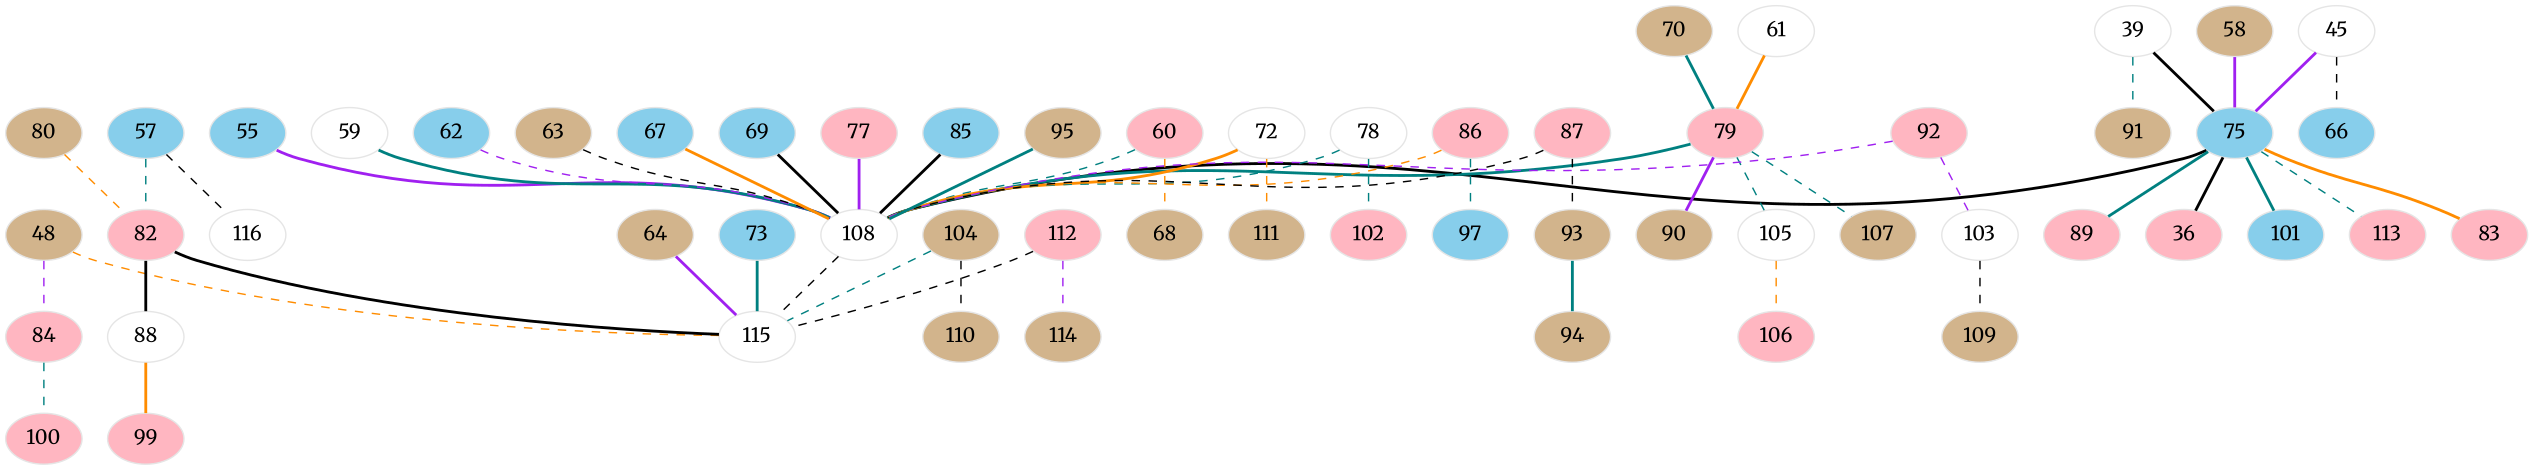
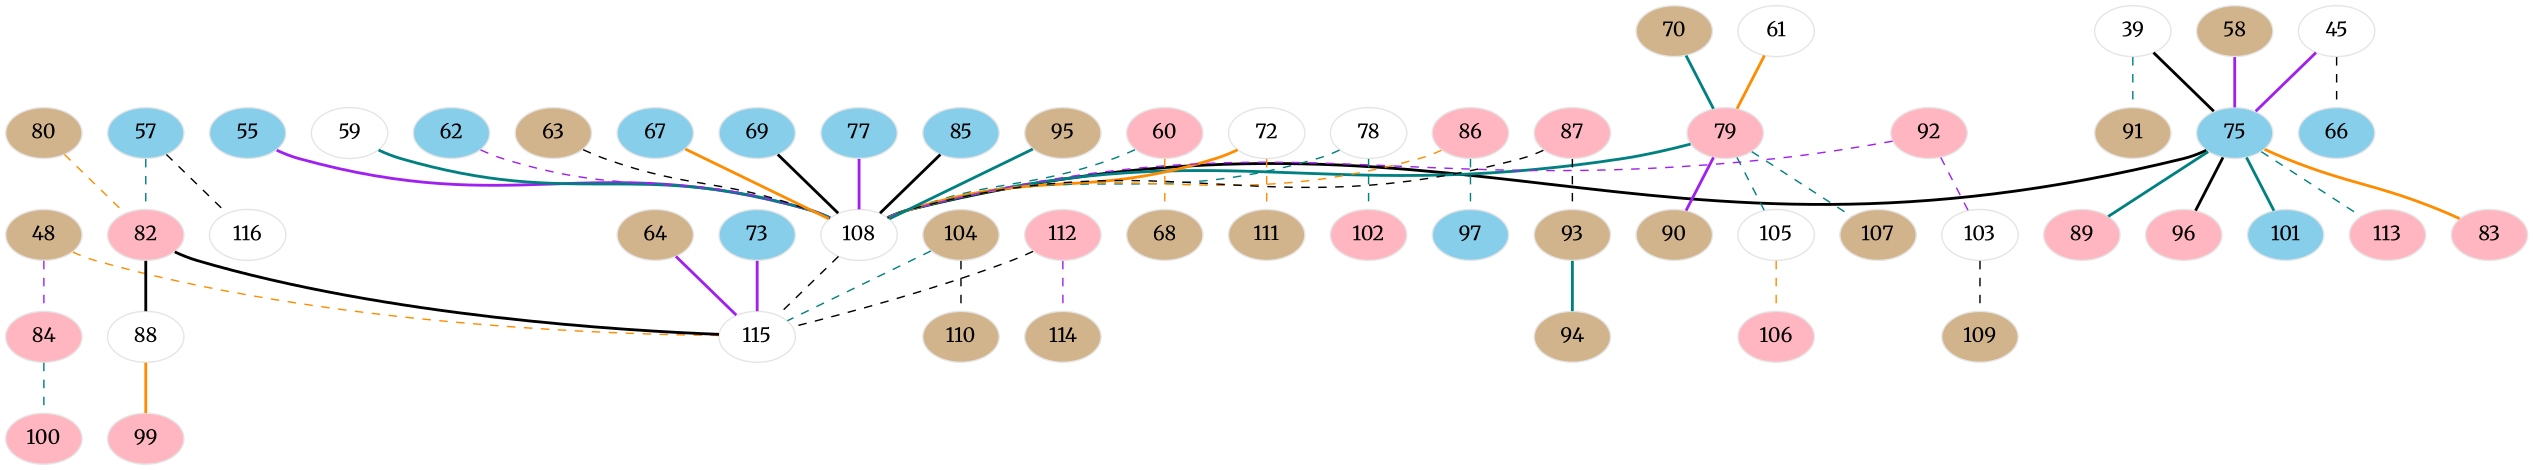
node "77": fillcolor lightpink -> skyblue
node "36": label "36" -> "96"
edge "73" -- "115": color teal -> purple
